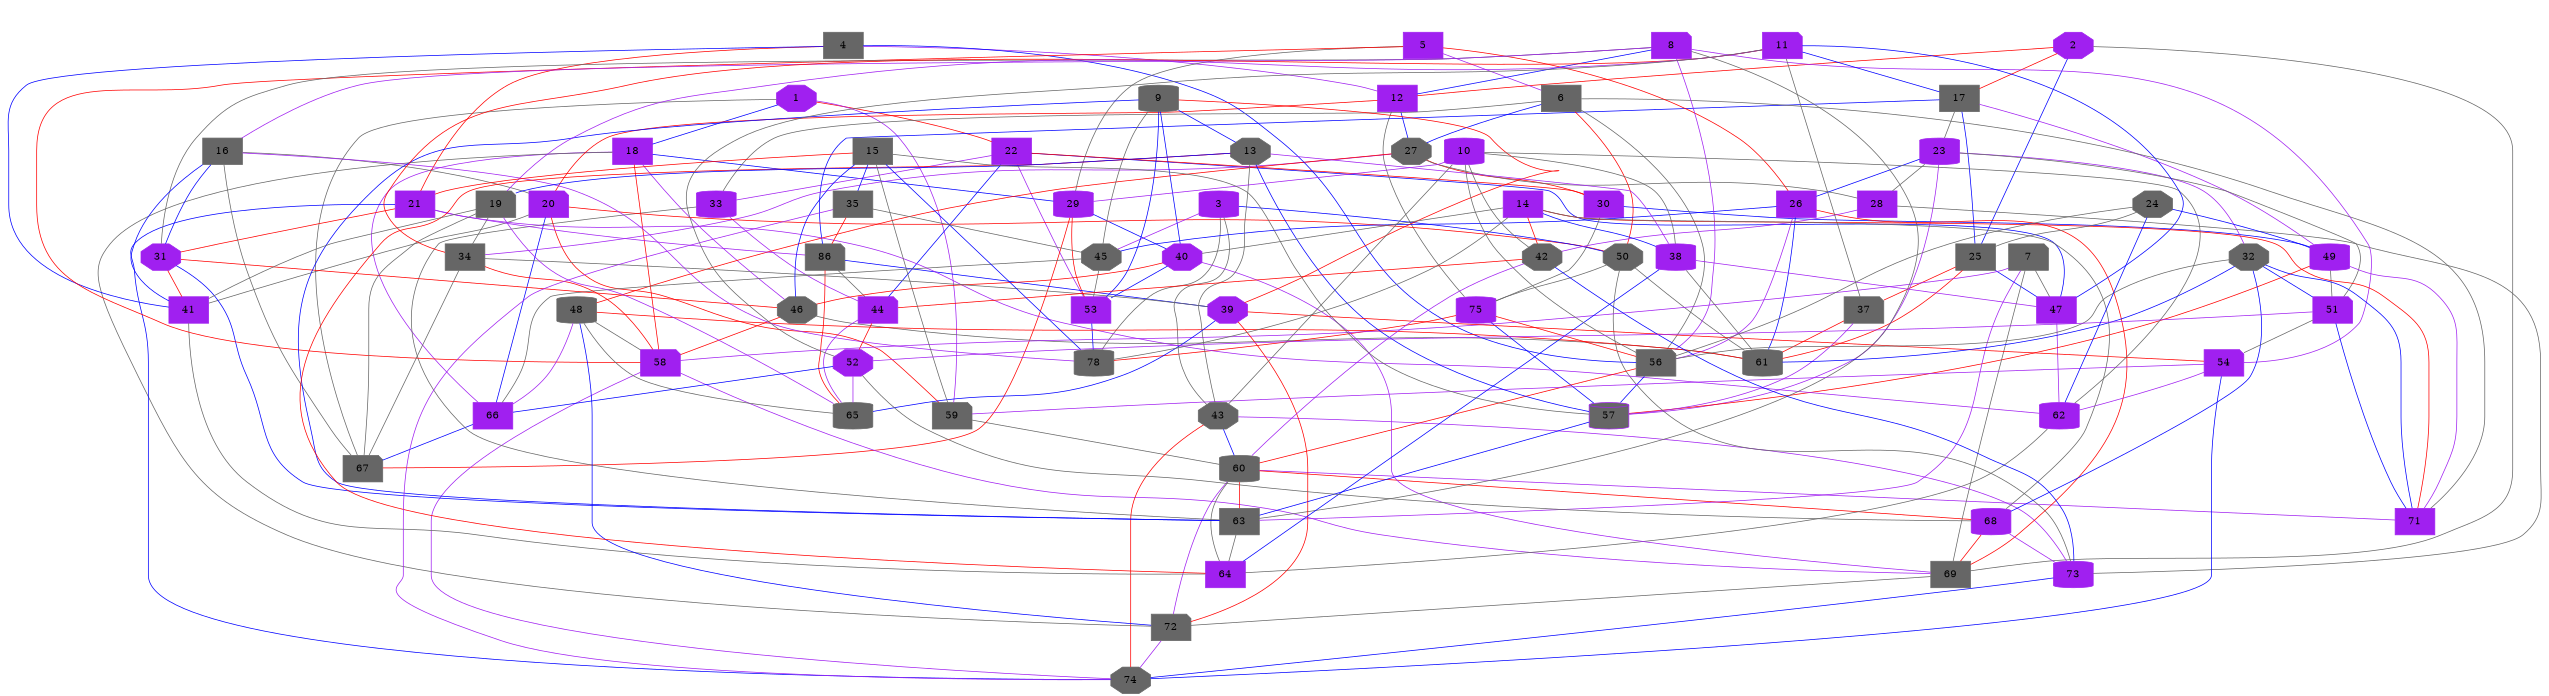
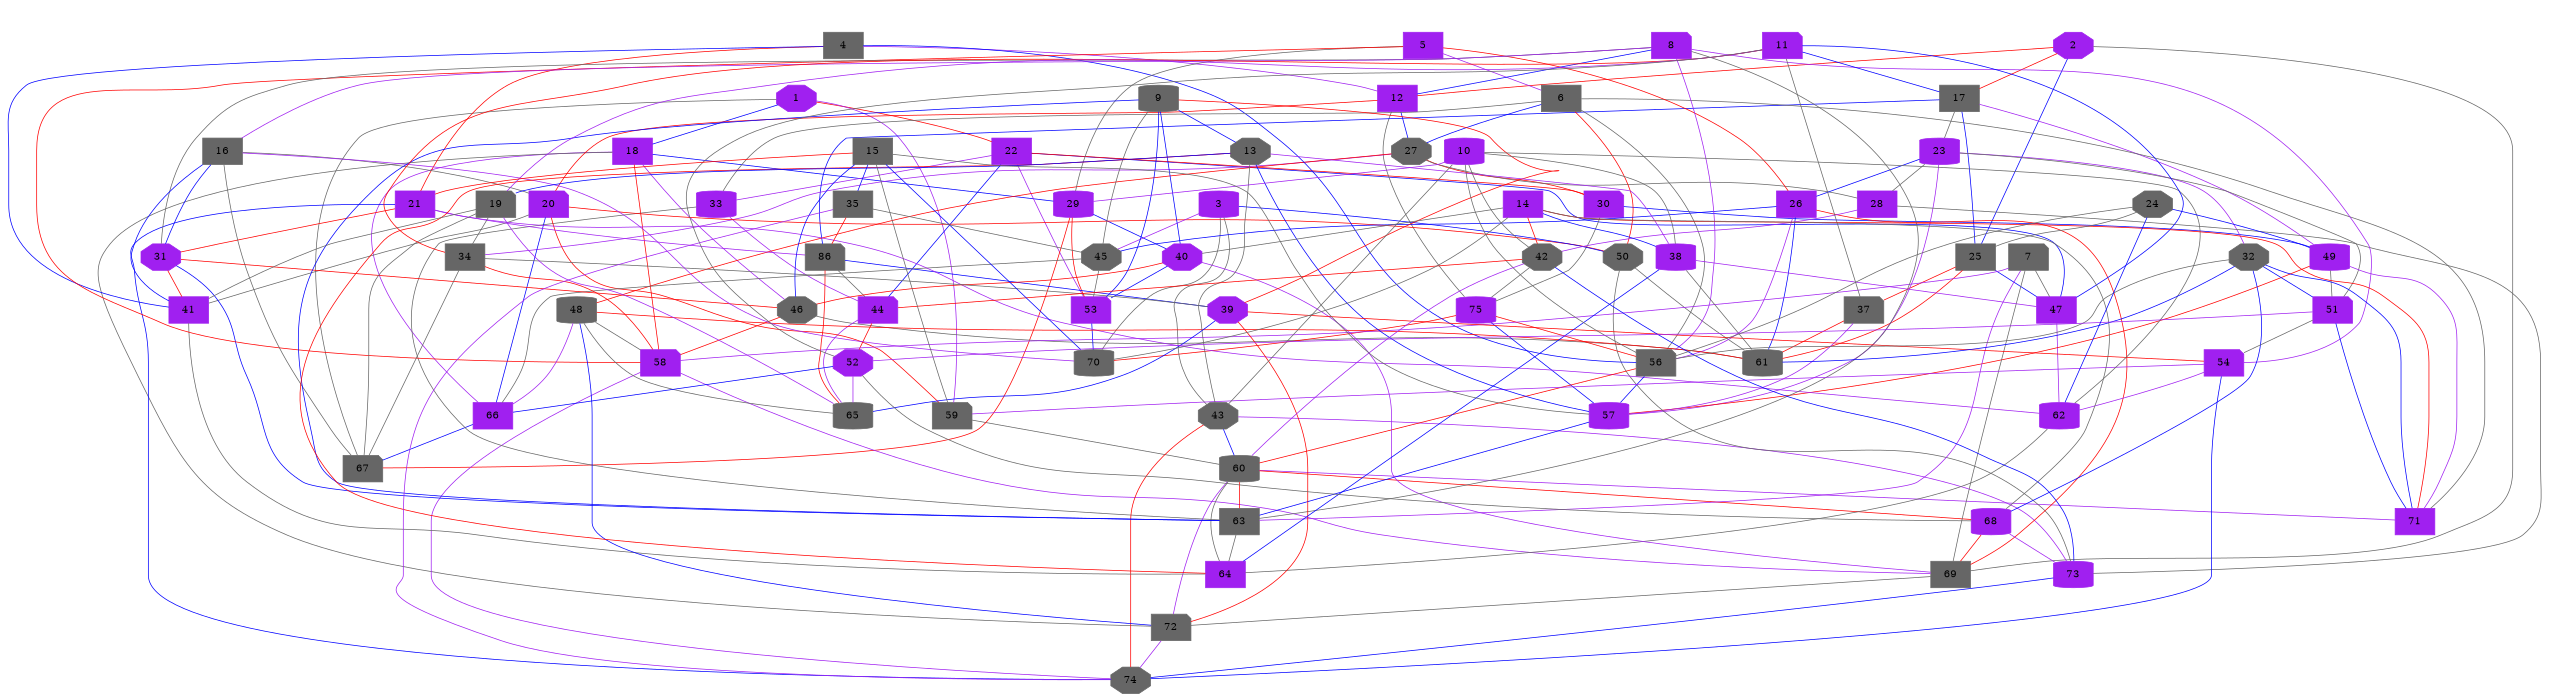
edge "50" -- "75": now "42" -- "75"
node "78": label "78" -> "70"
node "57": fillcolor gray40 -> purple
